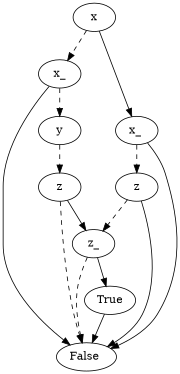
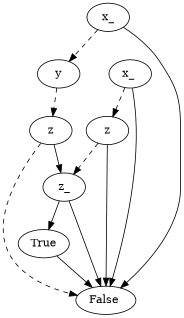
node "x": removed
edge "z_" -> "False": style dashed -> solid
